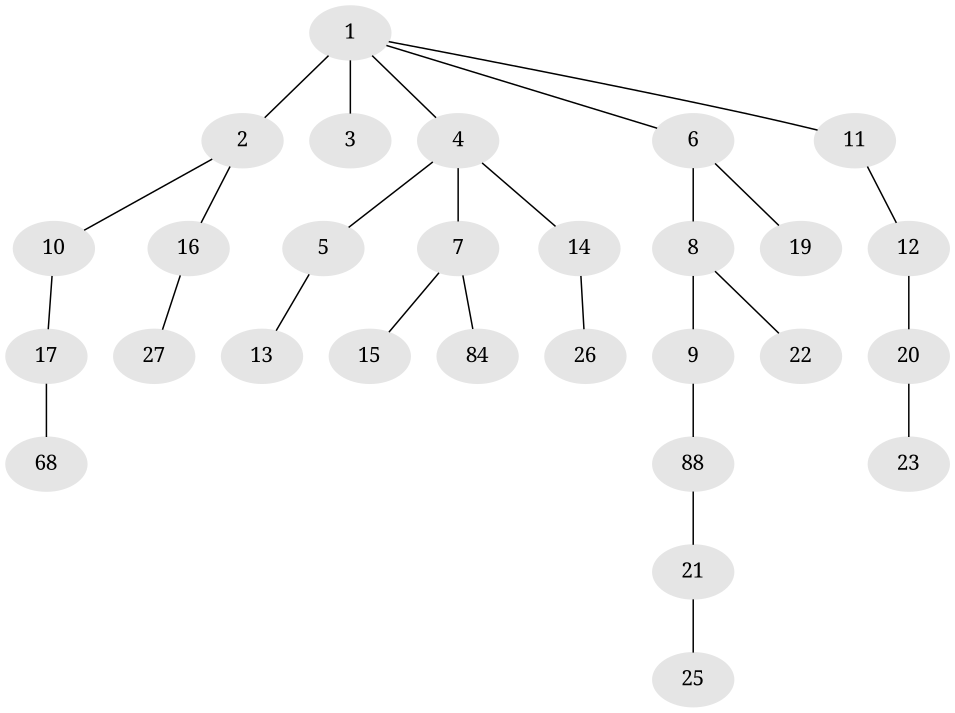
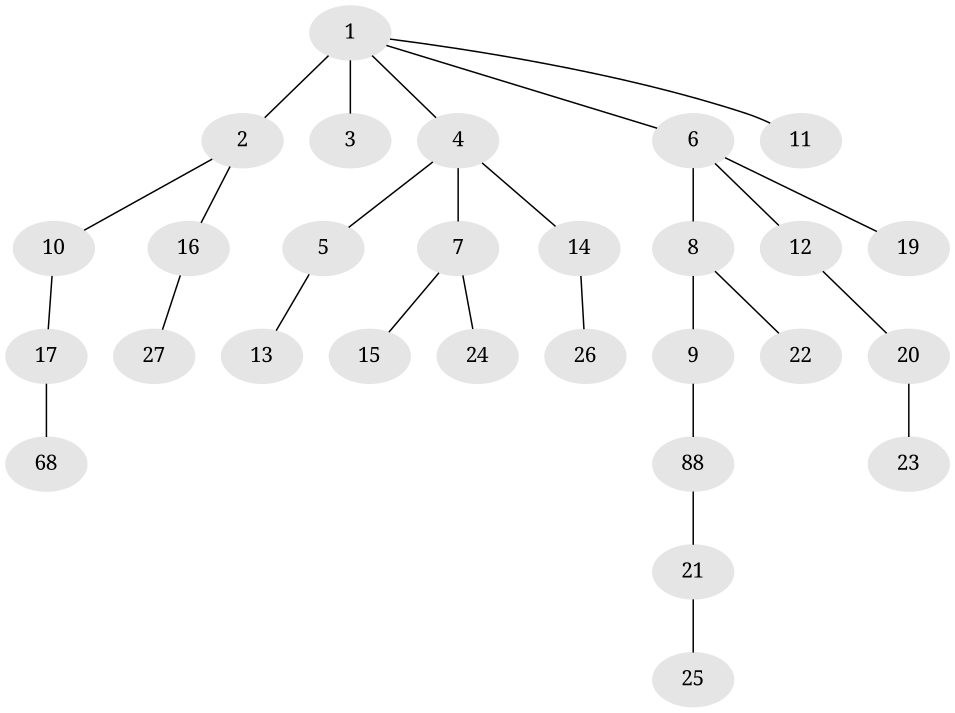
edge "11" -- "12": now "6" -- "12"
node "84": label "84" -> "24"
